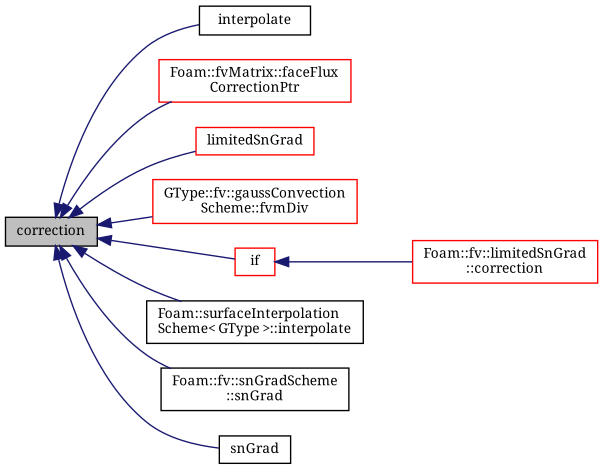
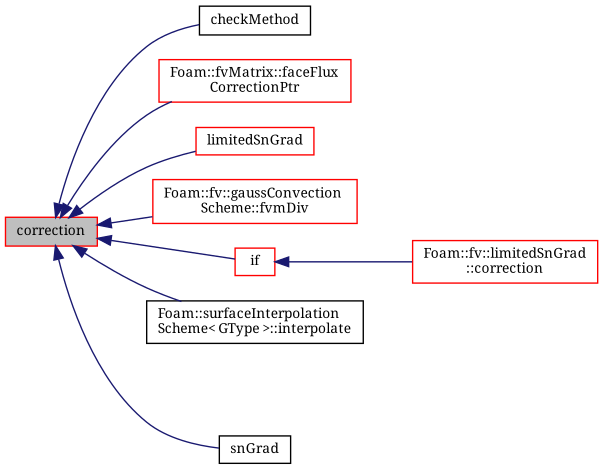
node "interpolate": label "interpolate" -> "checkMethod"
node "GType::fv::gaussConvection Scheme::fvmDiv": label "GType::fv::gaussConvection Scheme::fvmDiv" -> "Foam::fv::gaussConvection Scheme::fvmDiv"
node "correction": color black -> red
node "Foam::fv::snGradScheme ::snGrad": removed
